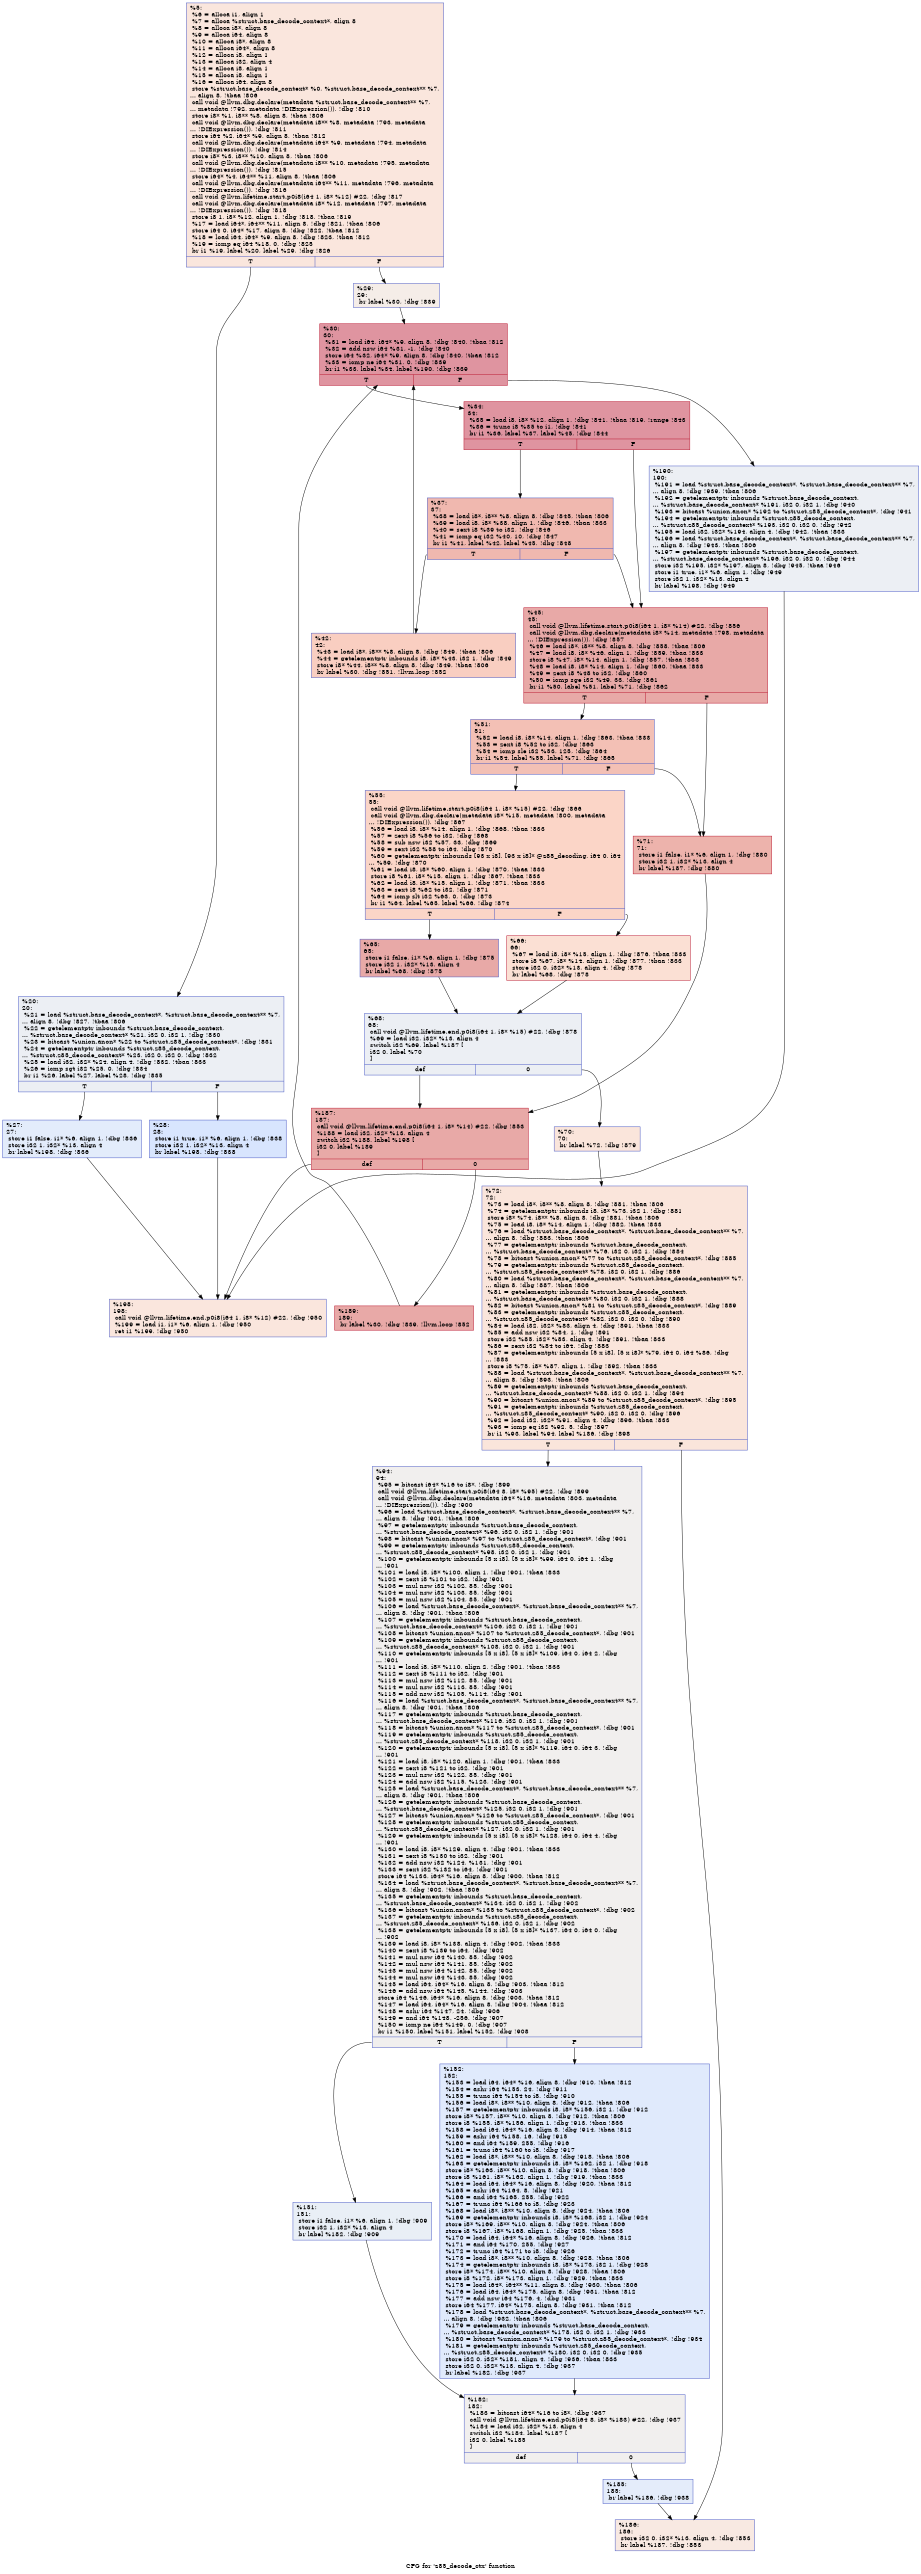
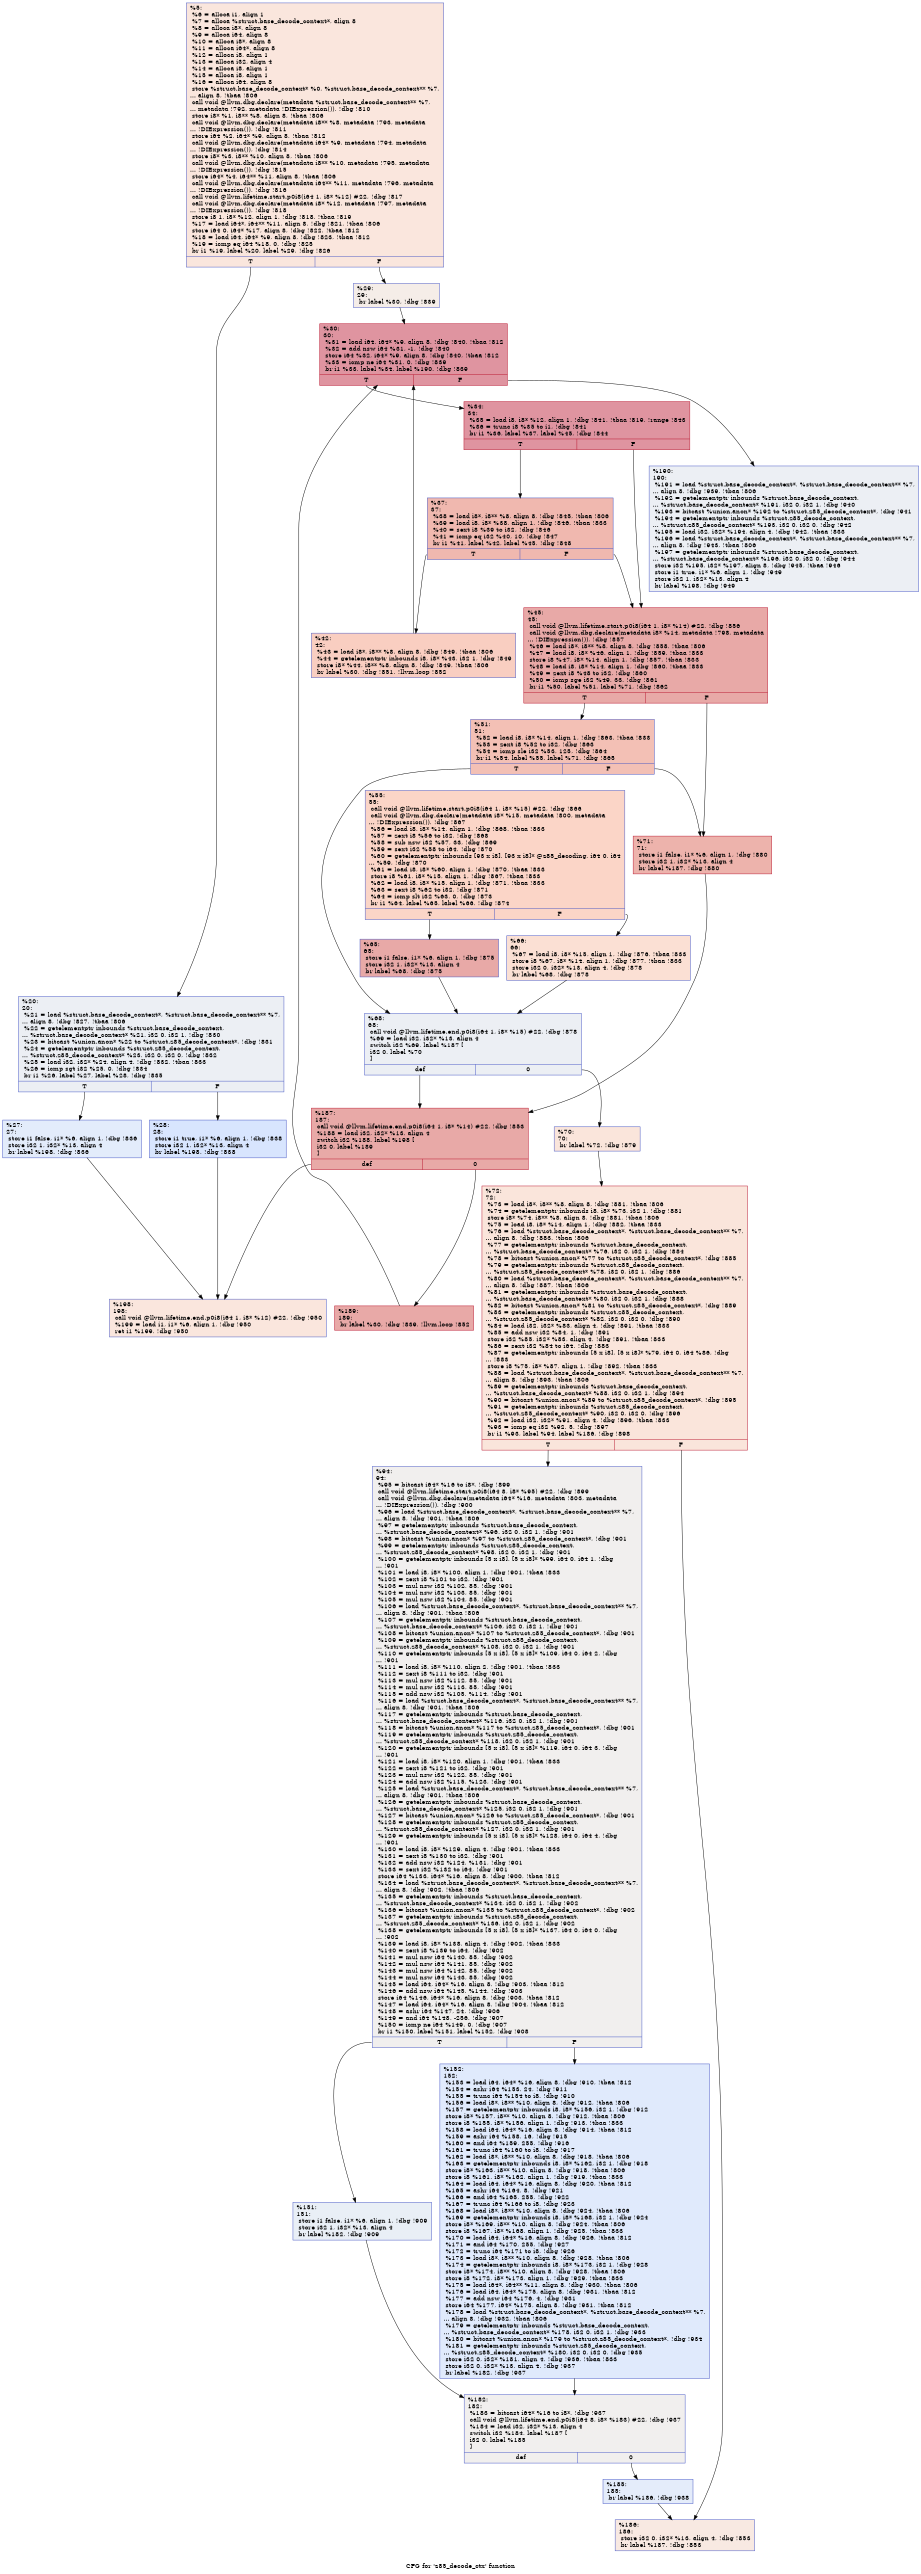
edge "%51:" -> "%55:": now "%51:" -> "%68:"
node "%66:": color #b70d28ff -> #3d50c3ff
edge "%190:" -> "%198:": removed
node "%72:": color #3d50c3ff -> #b70d28ff
